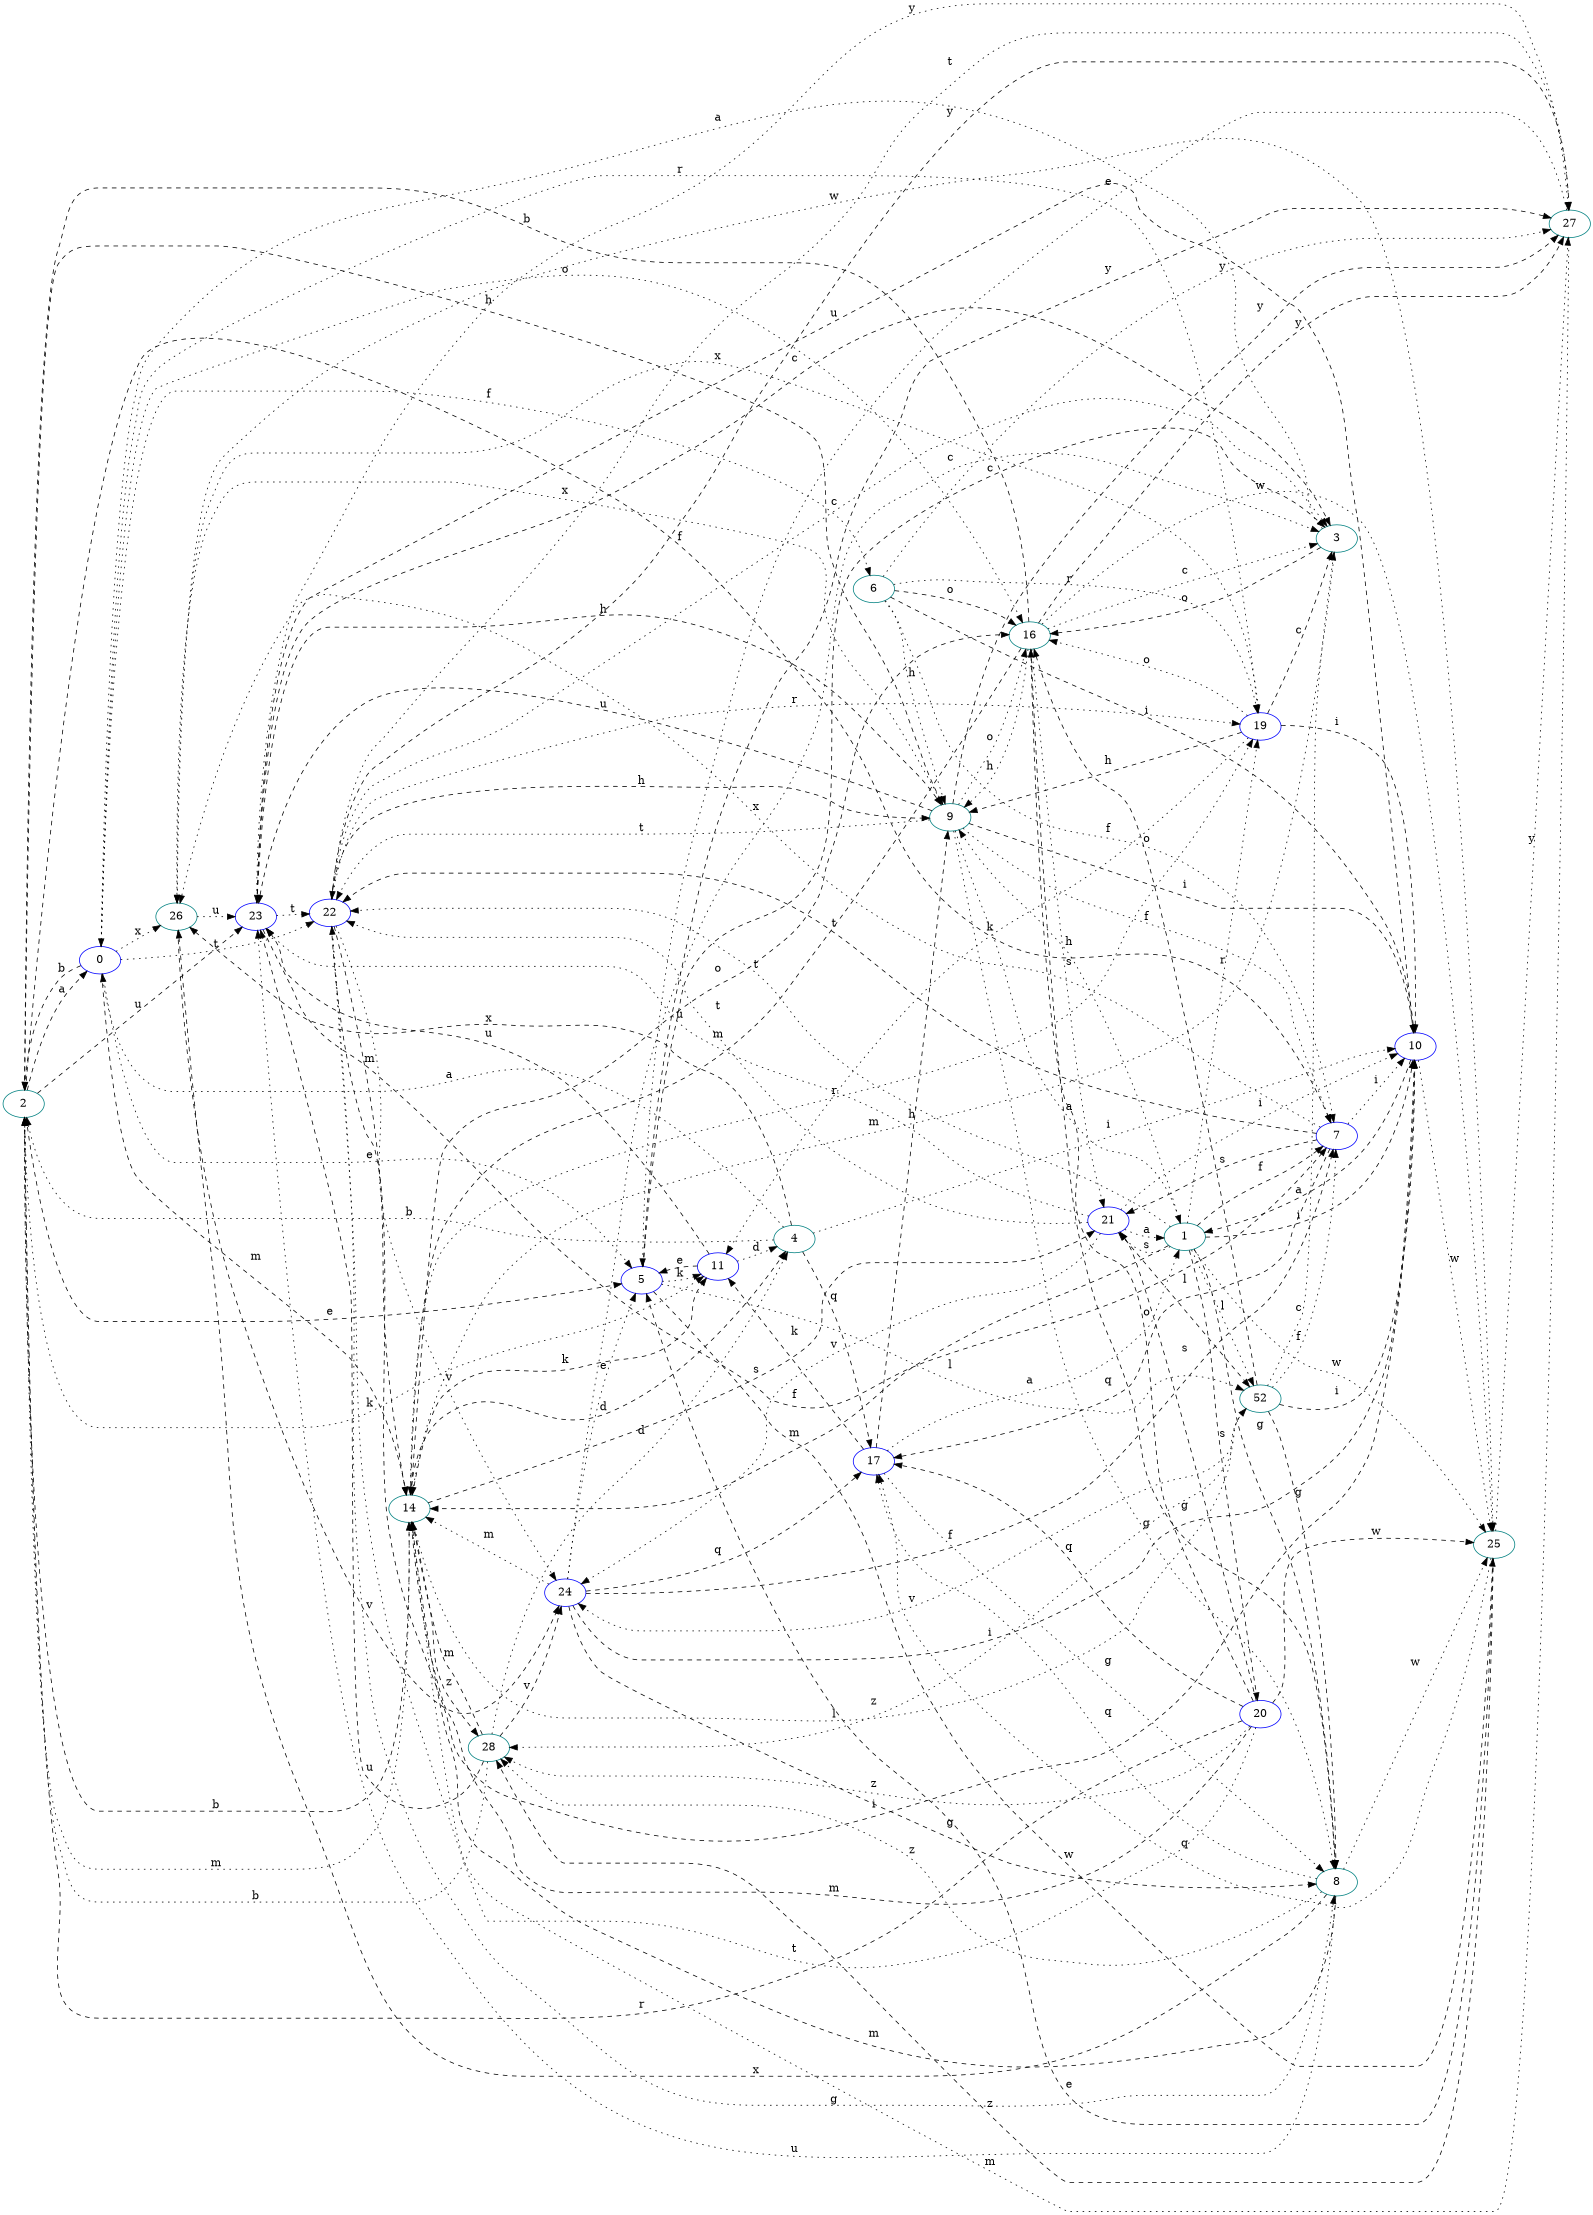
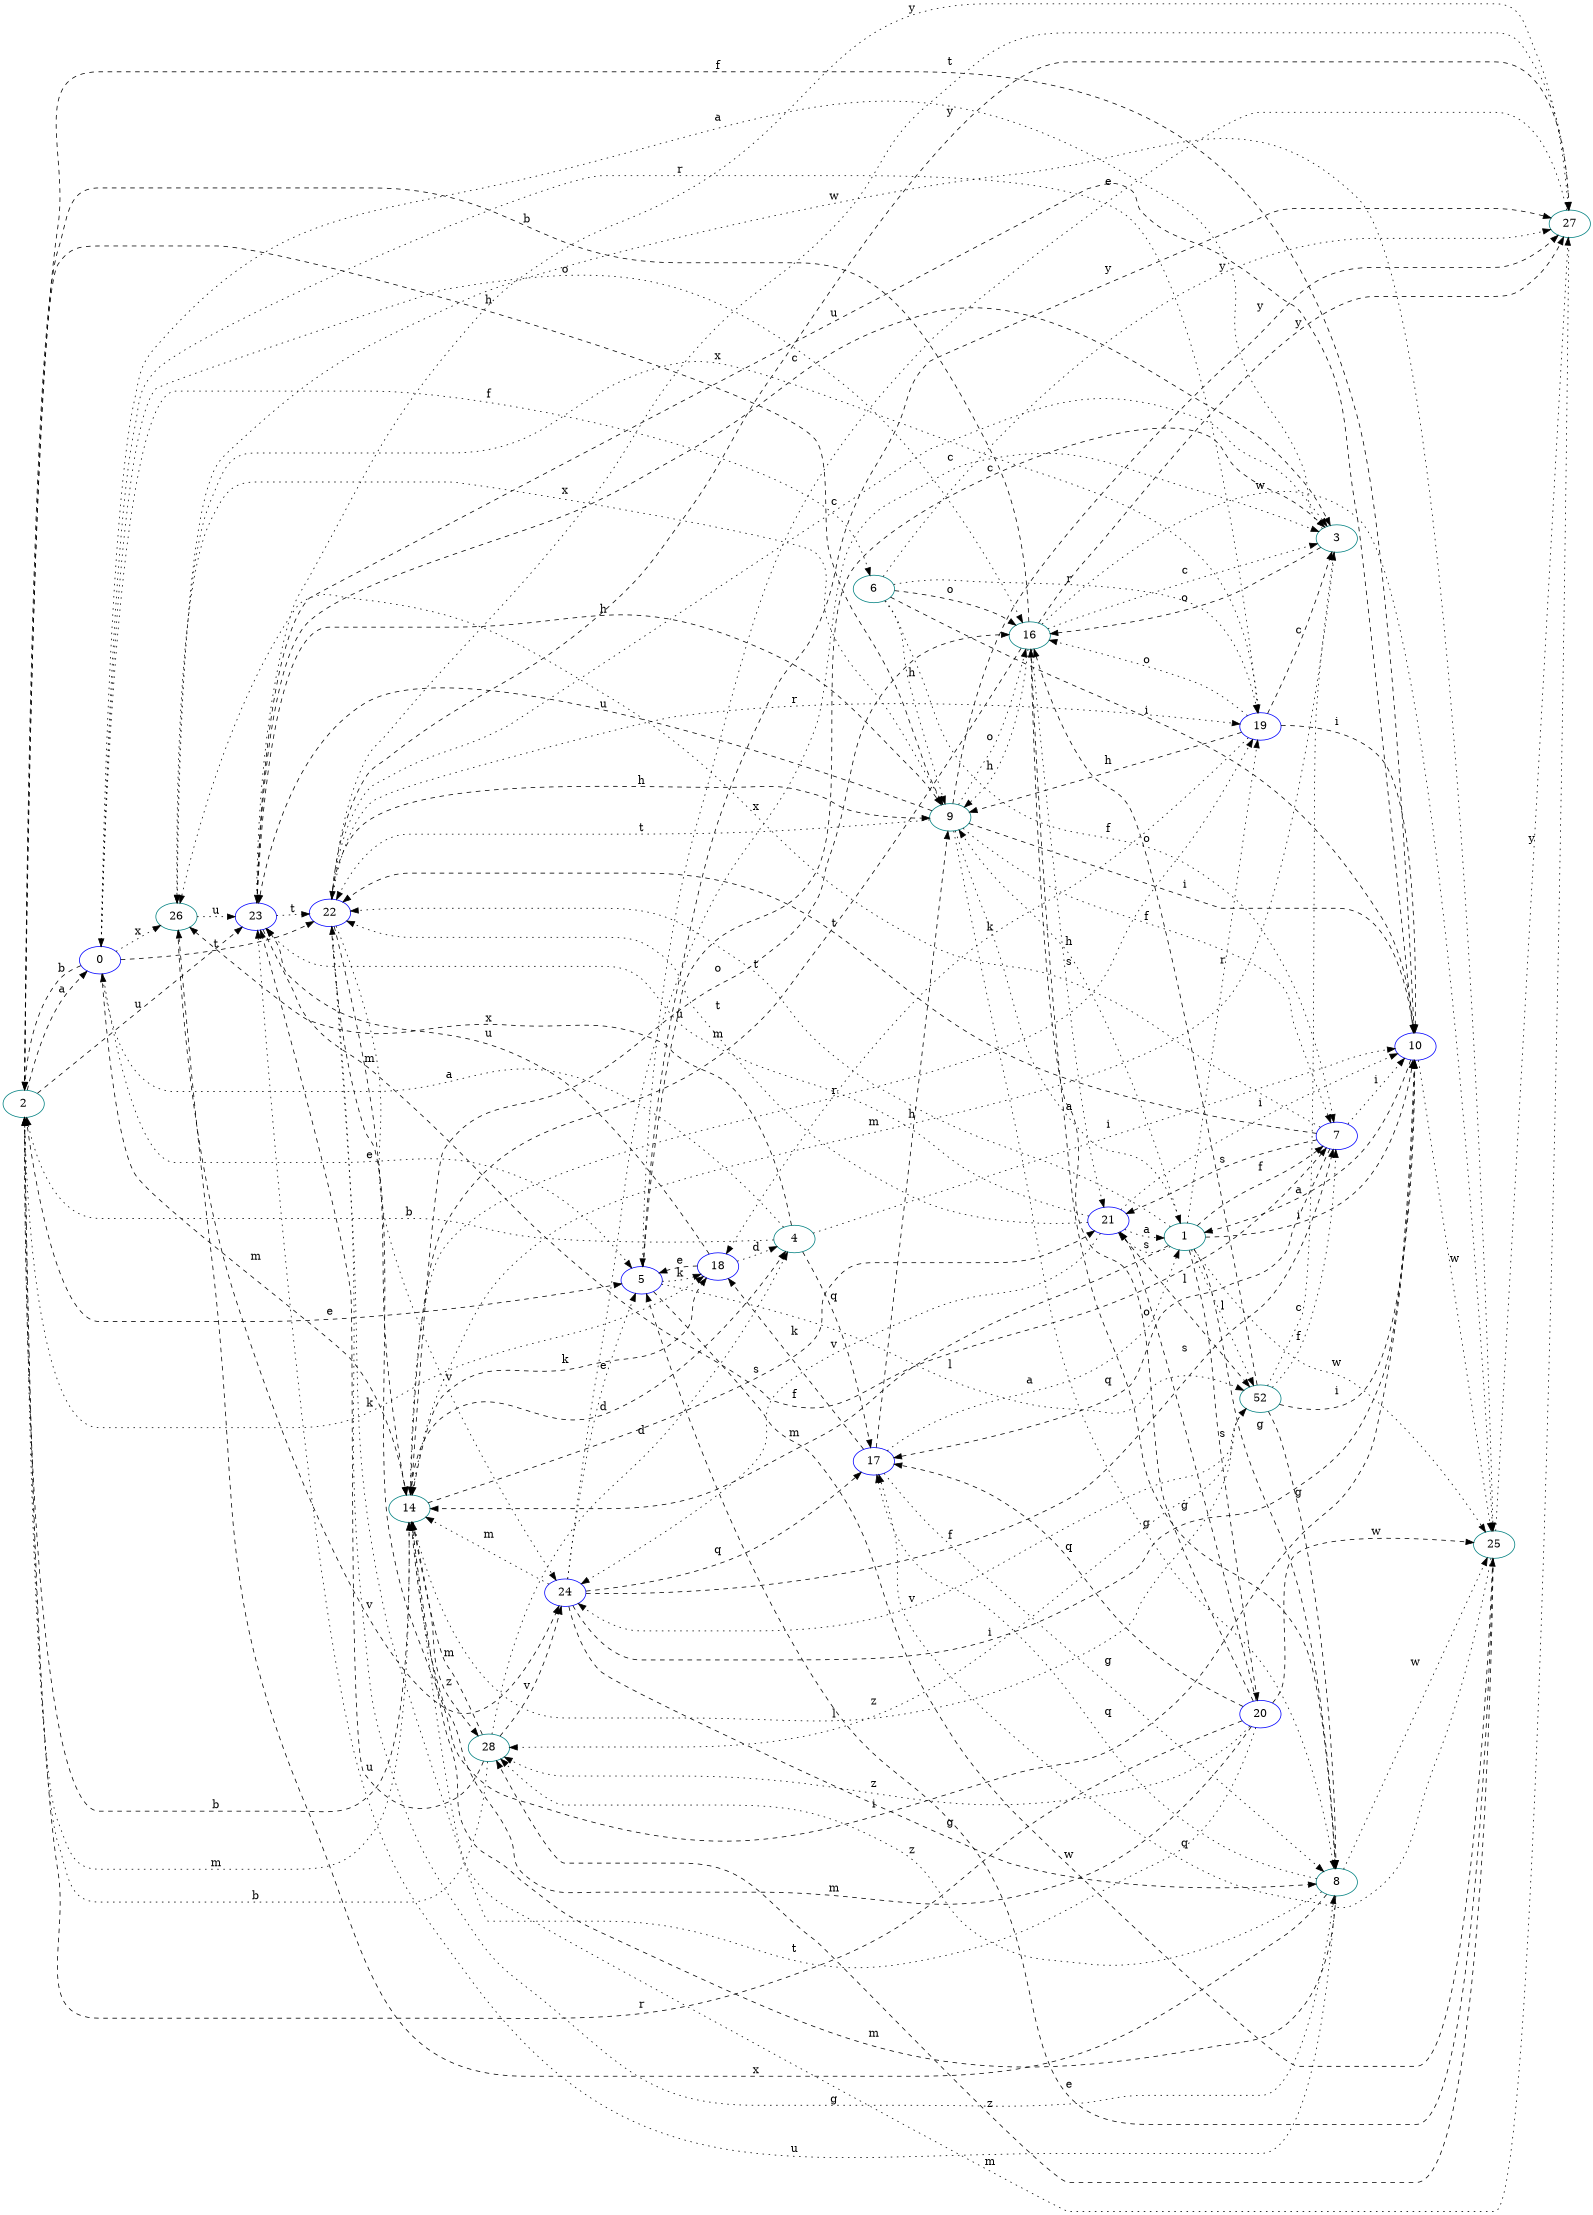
edge "2" -> "7": now "2" -> "10"
edge "0" -> "22": style dotted -> dashed
node "11": label "11" -> "18"
